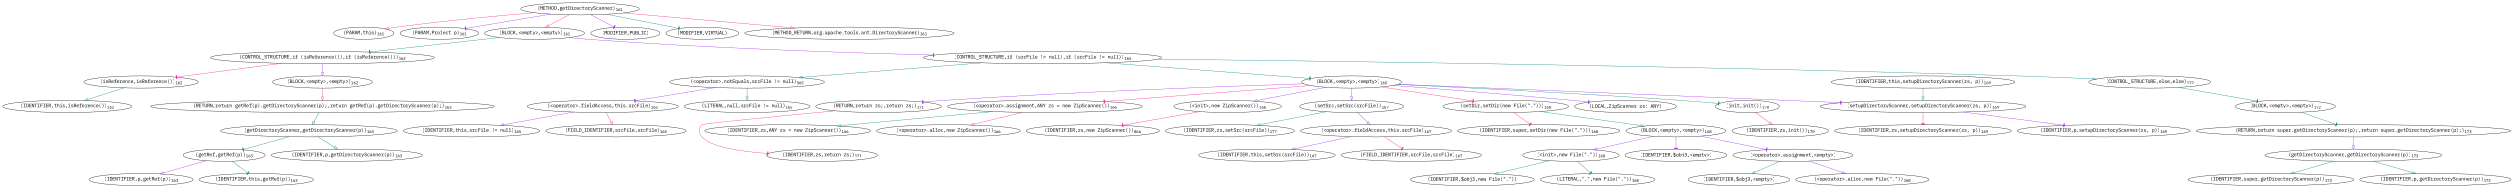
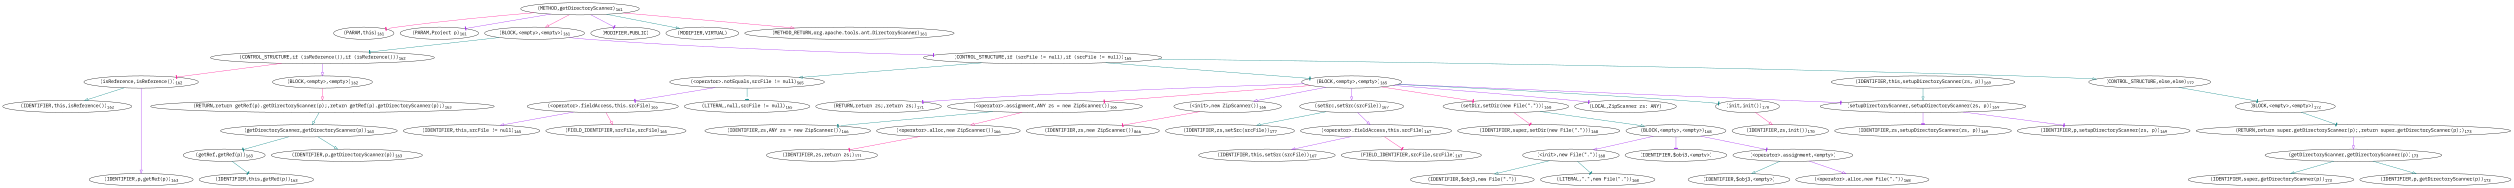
edge "(METHOD,getDirectoryScanner)" -> "(PARAM,this)": arrowhead onormal -> tee
edge "(METHOD,getDirectoryScanner)" -> "(MODIFIER,VIRTUAL)": arrowhead tee -> onormal
edge "(<operator>.notEquals,srcFile != null)" -> "(LITERAL,null,srcFile != null)": arrowhead onormal -> tee
edge "(setupDirectoryScanner,setupDirectoryScanner(zs, p))" -> "(IDENTIFIER,zs,setupDirectoryScanner(zs, p))": color deeppink -> purple
edge "(<operator>.assignment,ANY zs = new ZipScanner())" -> "(IDENTIFIER,zs,ANY zs = new ZipScanner())": arrowhead onormal -> tee
edge "(RETURN,return zs;,return zs;)" -> "(IDENTIFIER,zs,return zs;)": now "(<operator>.alloc,new ZipScanner())" -> "(IDENTIFIER,zs,return zs;)"
edge "(getRef,getRef(p))" -> "(IDENTIFIER,p,getRef(p))": now "(isReference,isReference())" -> "(IDENTIFIER,p,getRef(p))"
